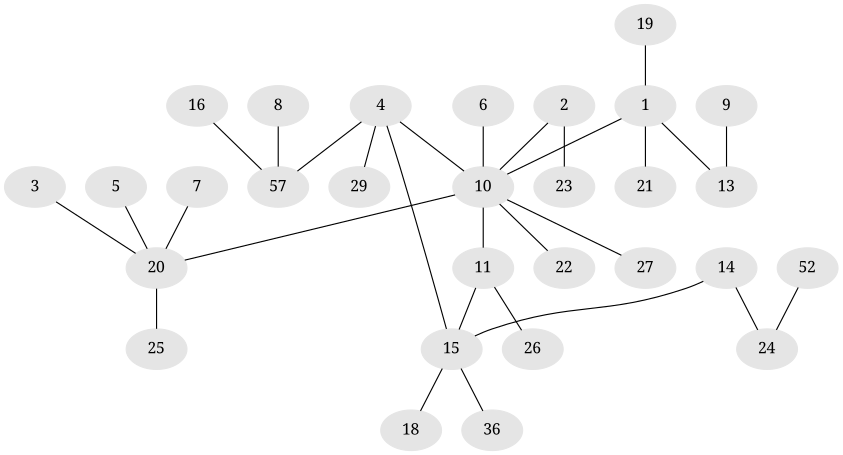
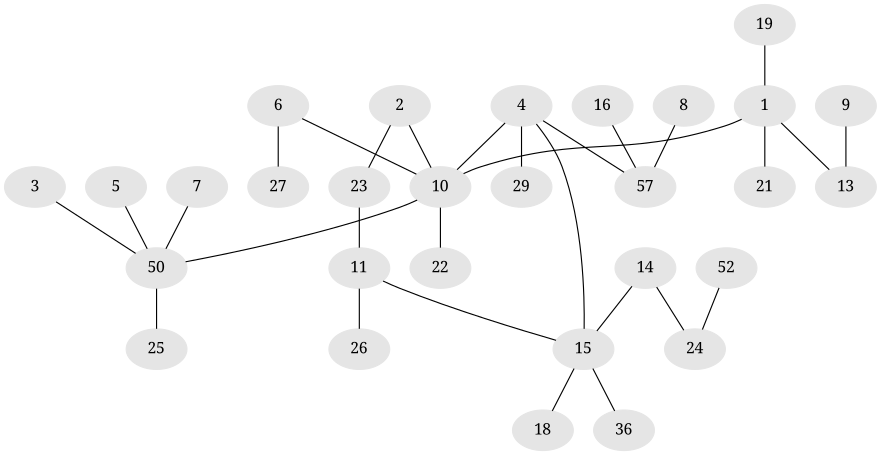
edge "10" -- "11": now "23" -- "11"
edge "10" -- "27": now "6" -- "27"
node "20": label "20" -> "50"
